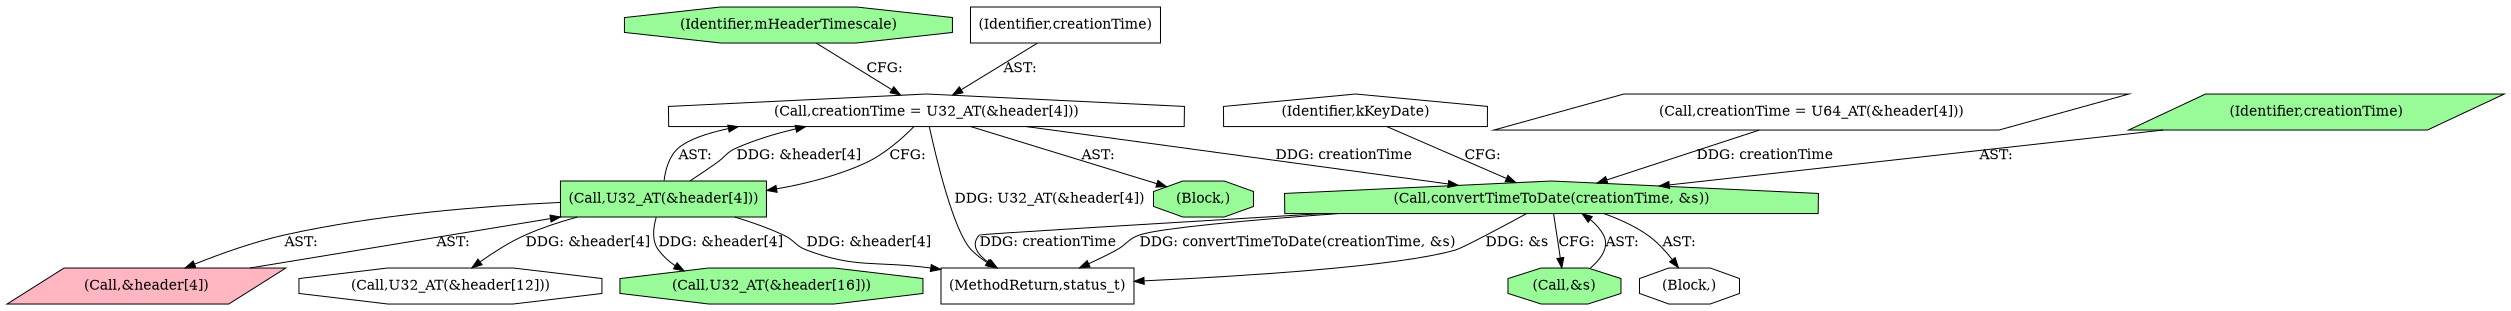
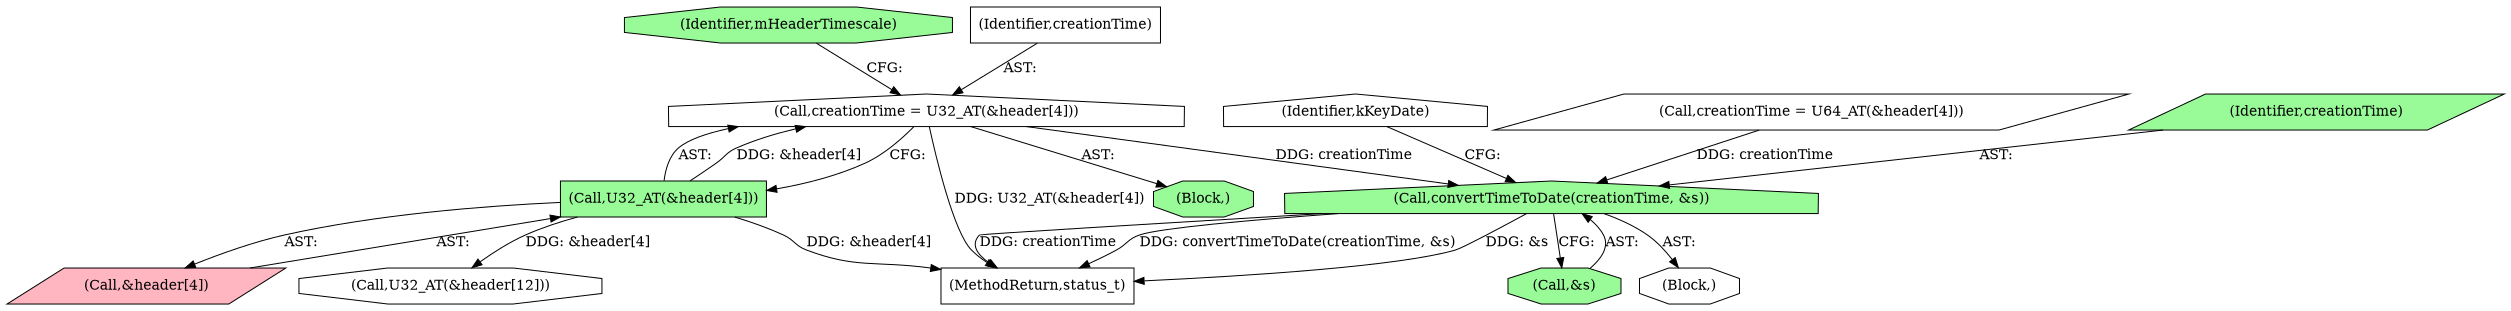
node "(Call,U32_AT(&header[16]))": removed
